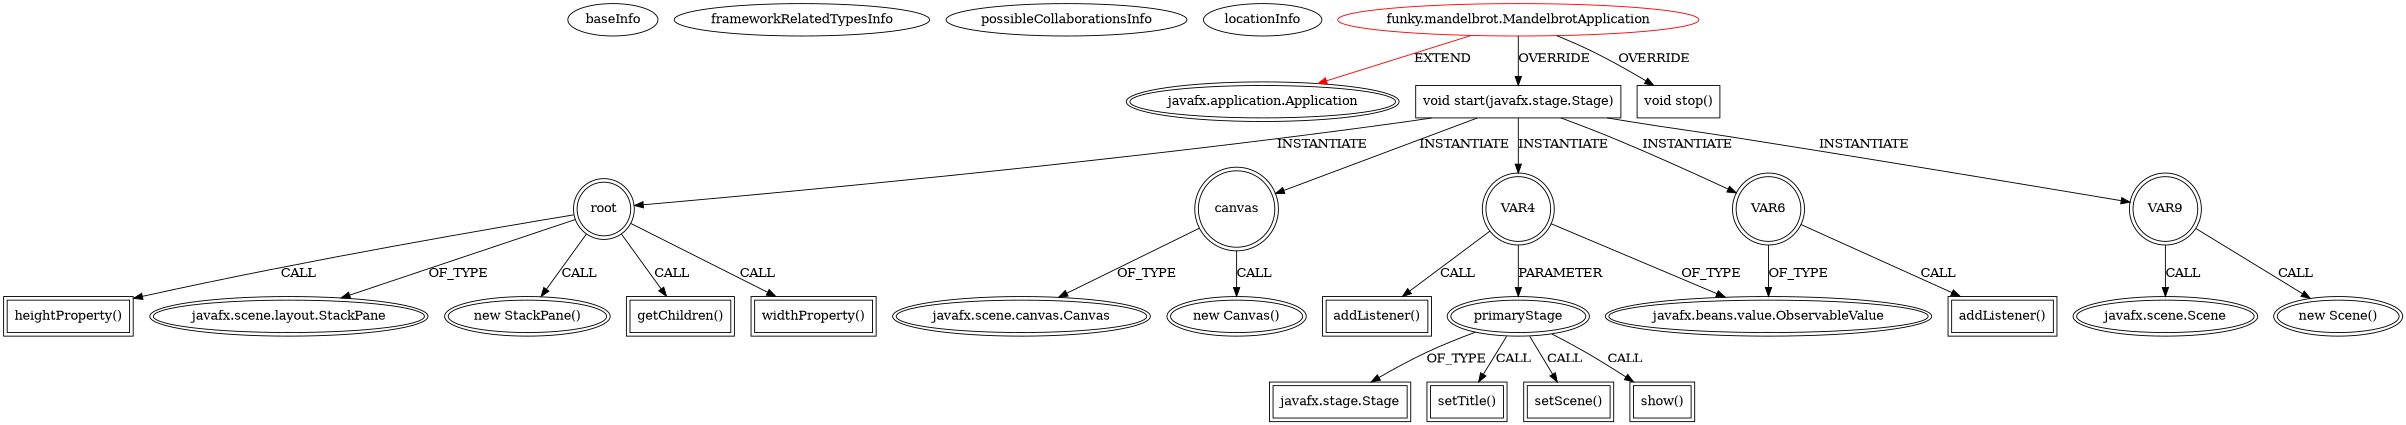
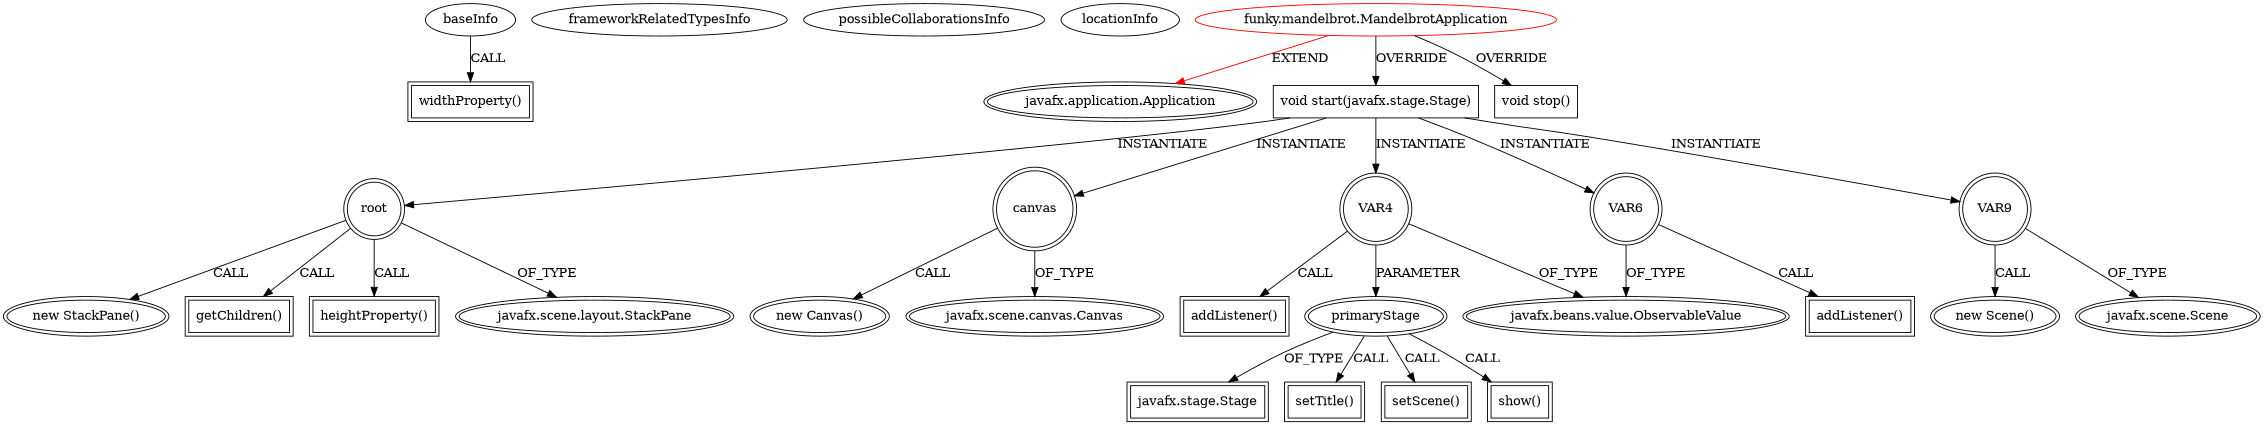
edge "root" -> "widthProperty()": now "baseInfo" -> "widthProperty()"
edge "VAR9" -> "javafx.scene.Scene": label "CALL" -> "OF_TYPE"
